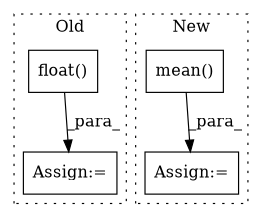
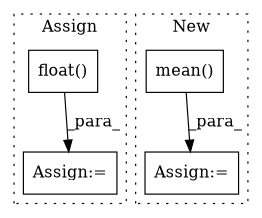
cluster "Old": label "Old" -> "Assign"
